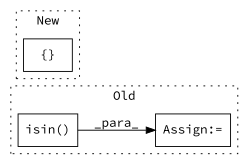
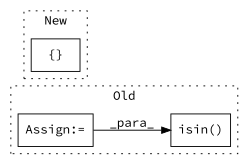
edge "isin()" -> "Assign:=": reversed
